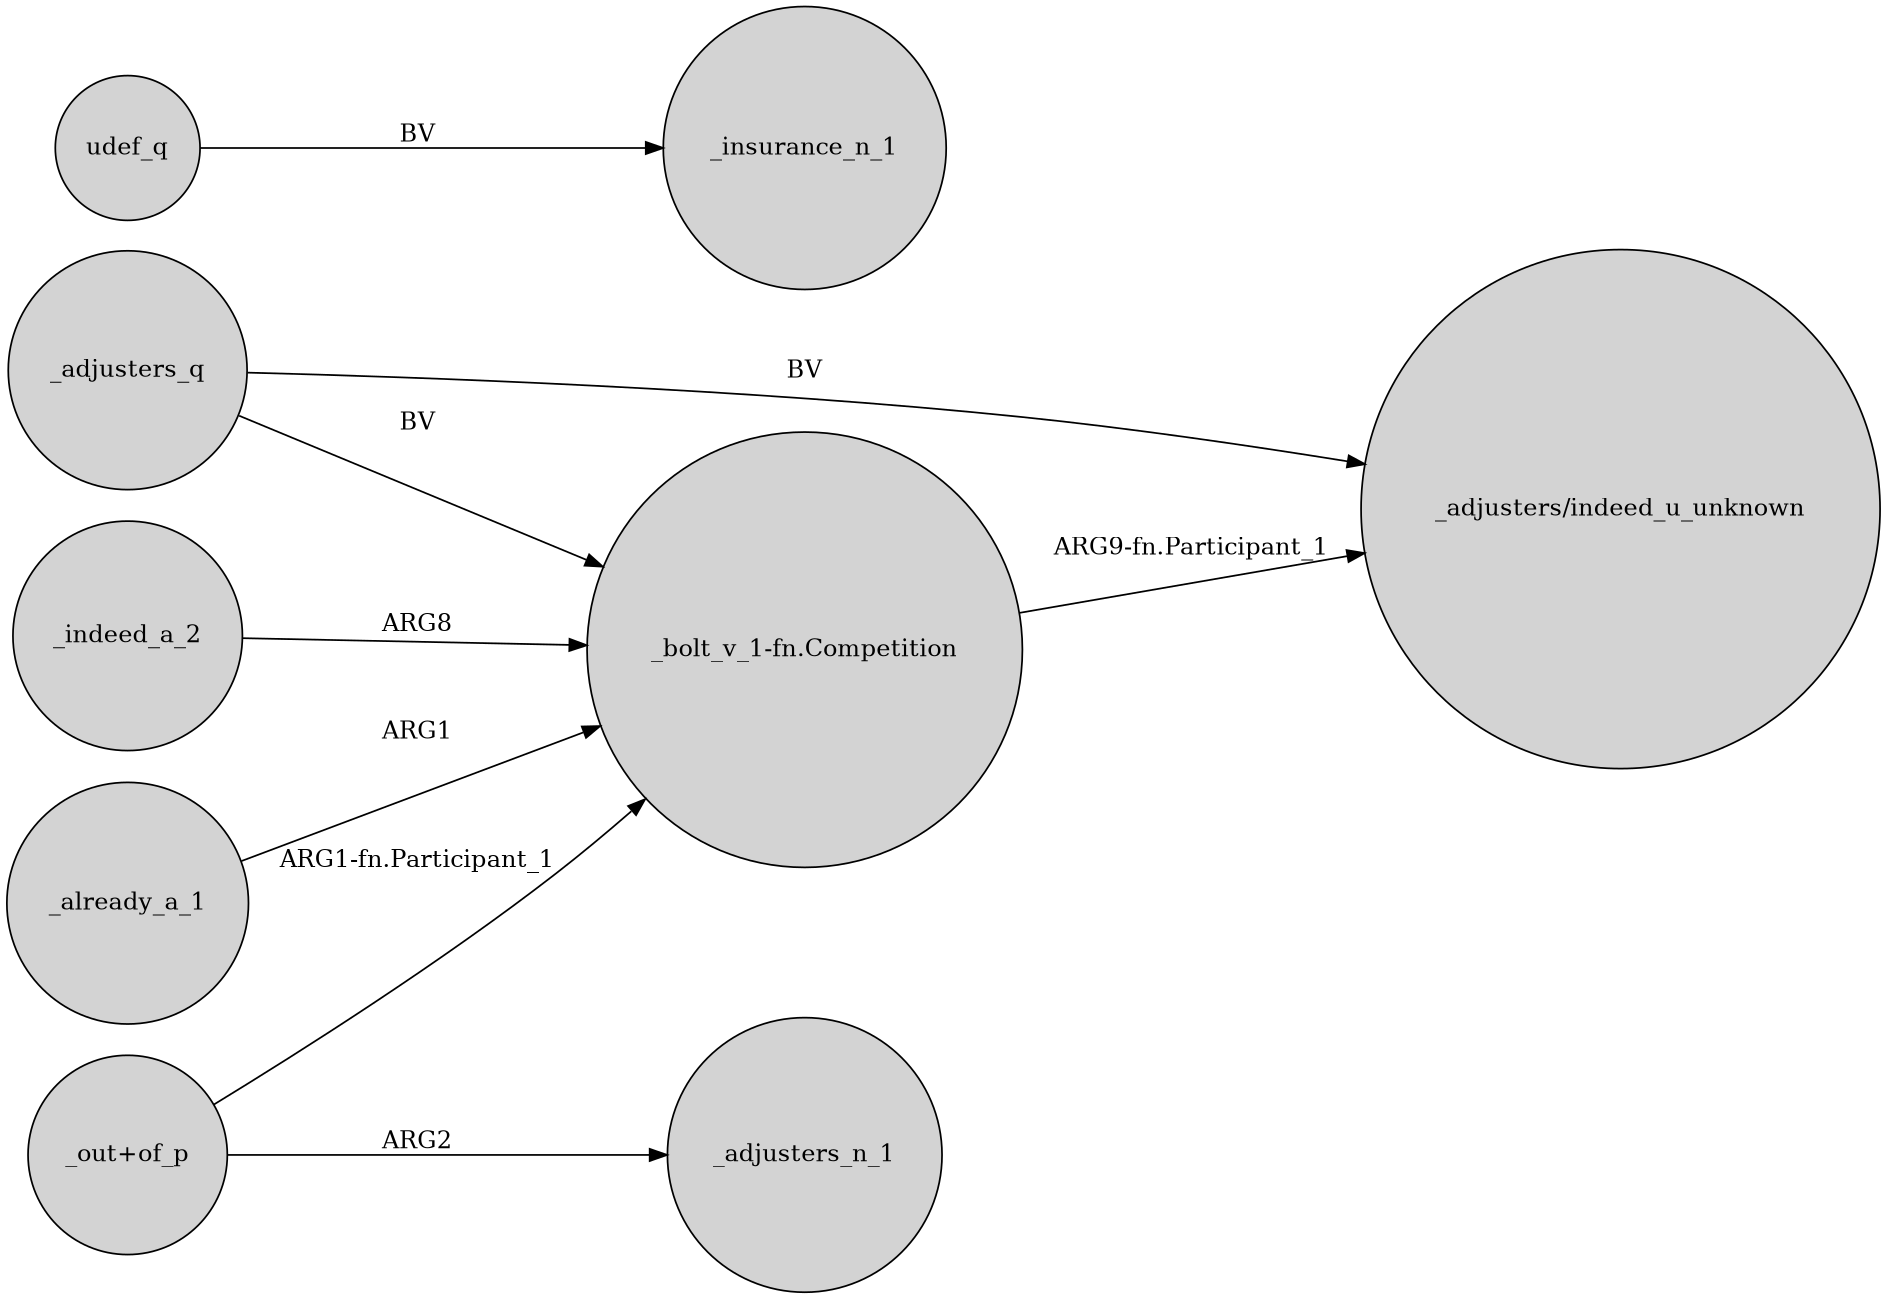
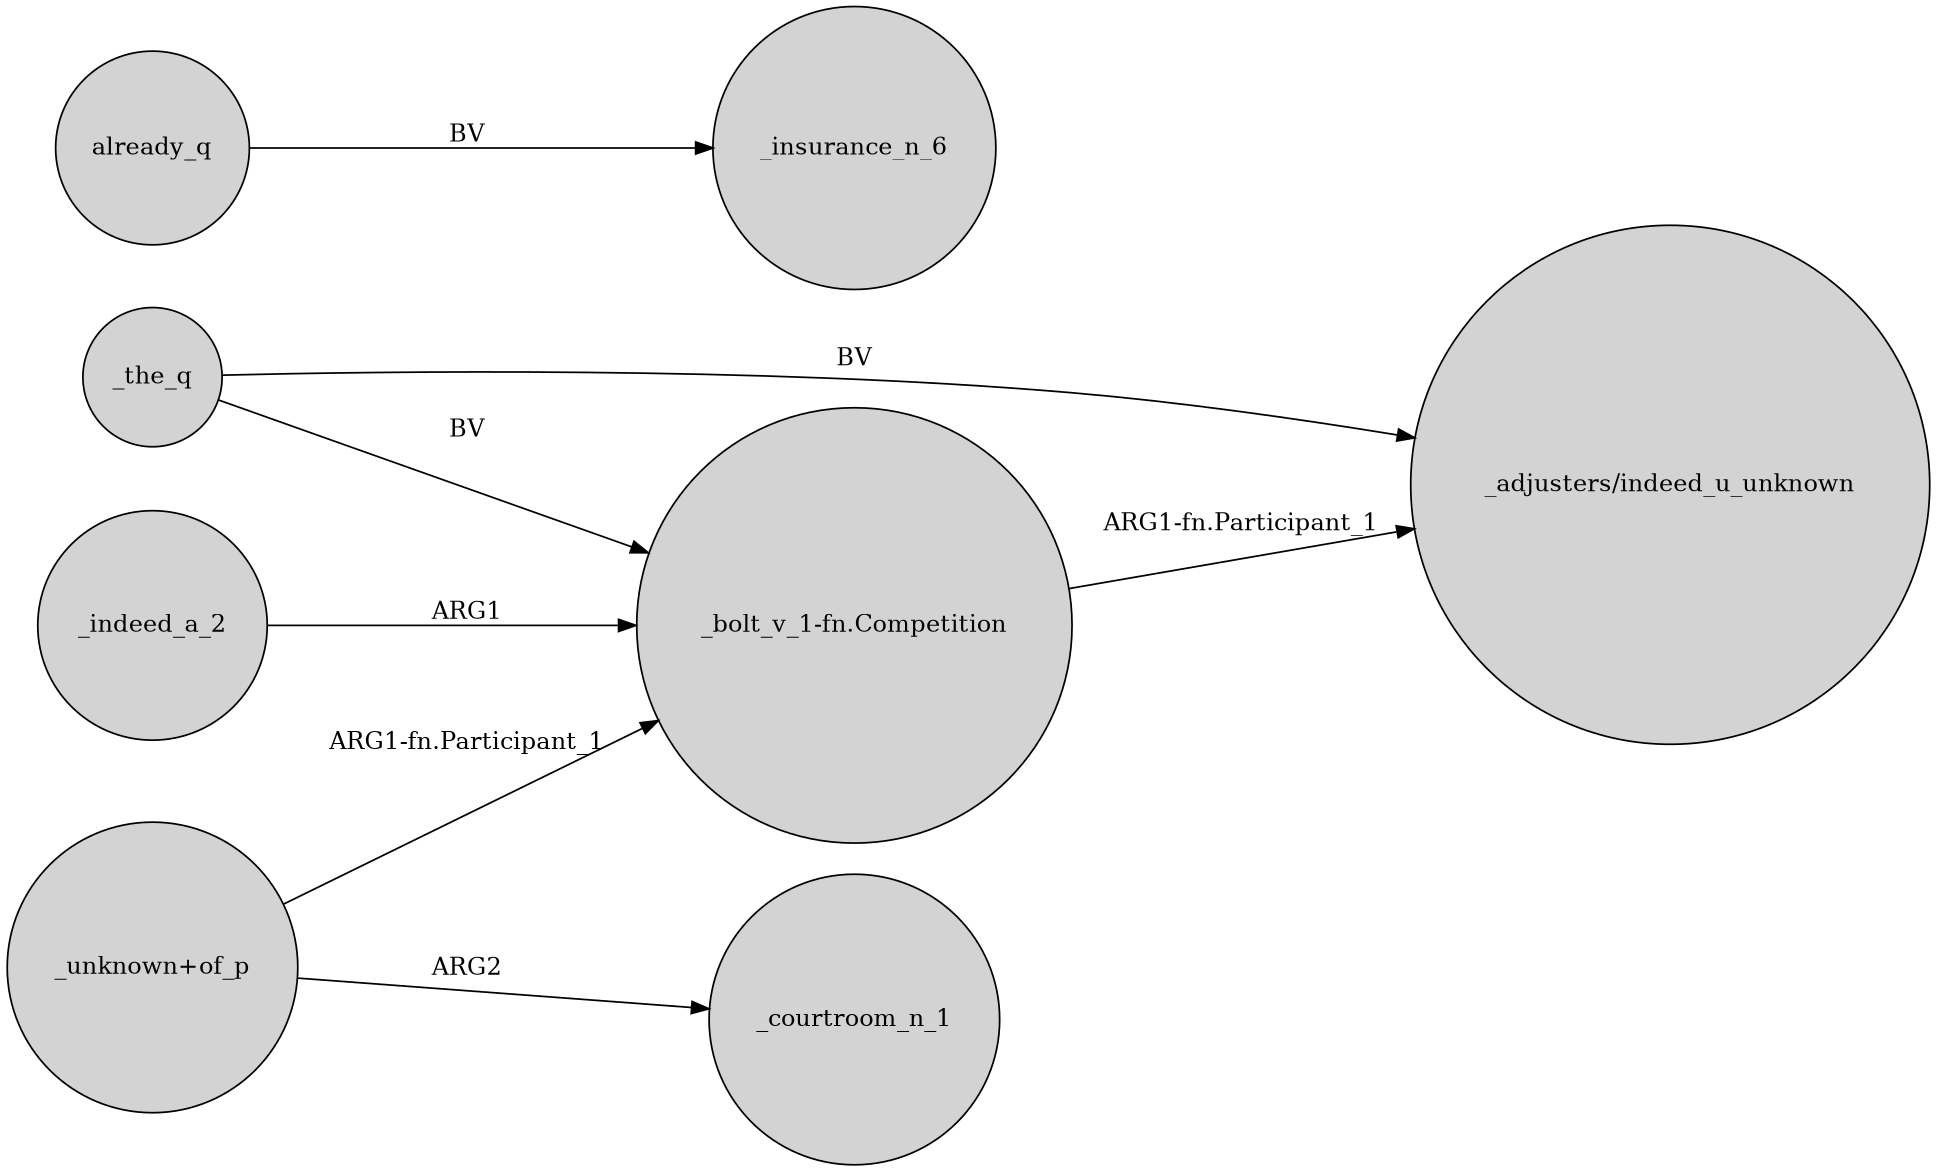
node "udef_q": label "udef_q" -> "already_q"
node "_insurance_n_1": label "_insurance_n_1" -> "_insurance_n_6"
node "_adjusters_q": label "_adjusters_q" -> "_the_q"
edge "_bolt_v_1-fn.Competition" -> "_adjusters/indeed_u_unknown": label "ARG9-fn.Participant_1" -> "ARG1-fn.Participant_1"
edge "_indeed_a_2" -> "_bolt_v_1-fn.Competition": label "ARG8" -> "ARG1"
node "_already_a_1": removed
node "_out+of_p": label "_out+of_p" -> "_unknown+of_p"
node "_adjusters_n_1": label "_adjusters_n_1" -> "_courtroom_n_1"
